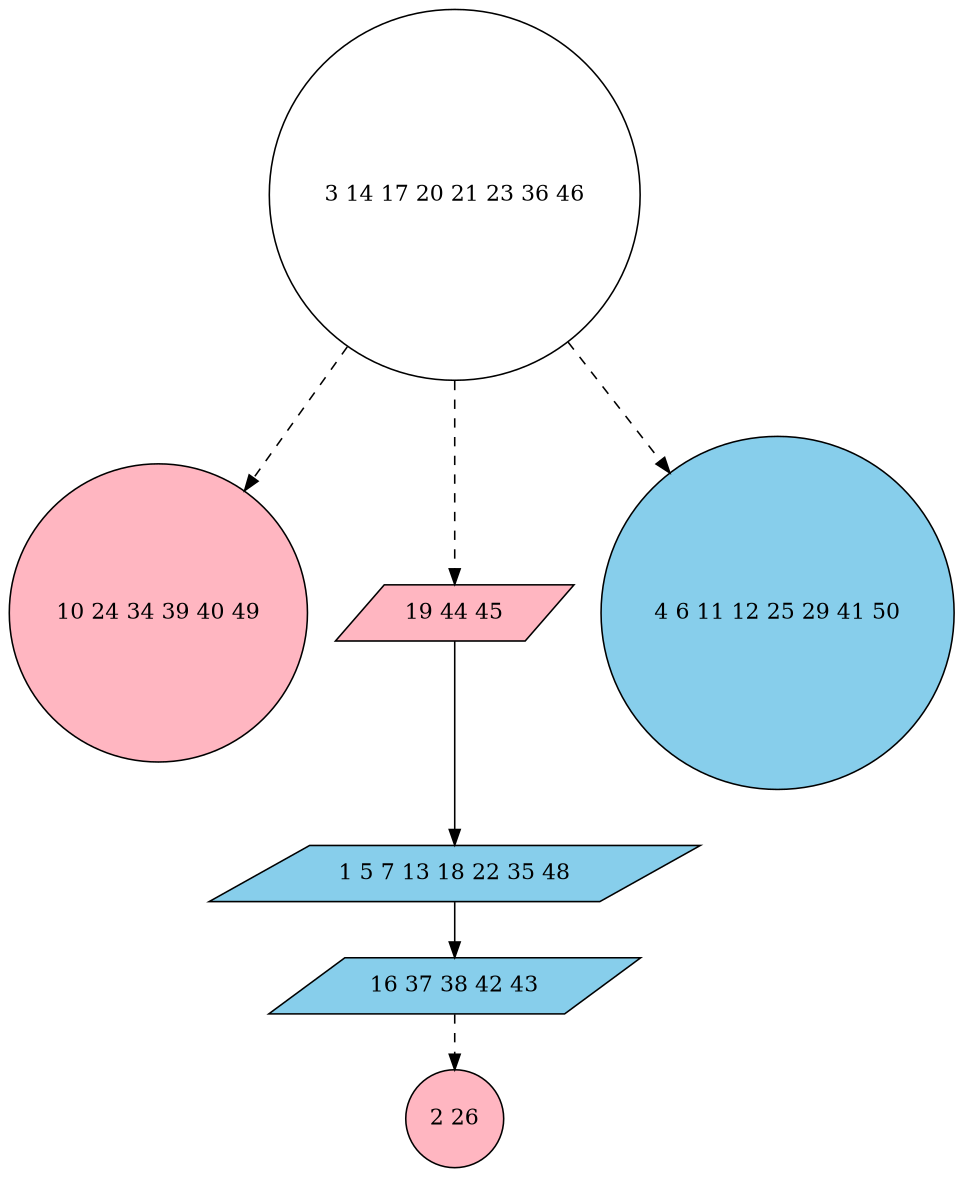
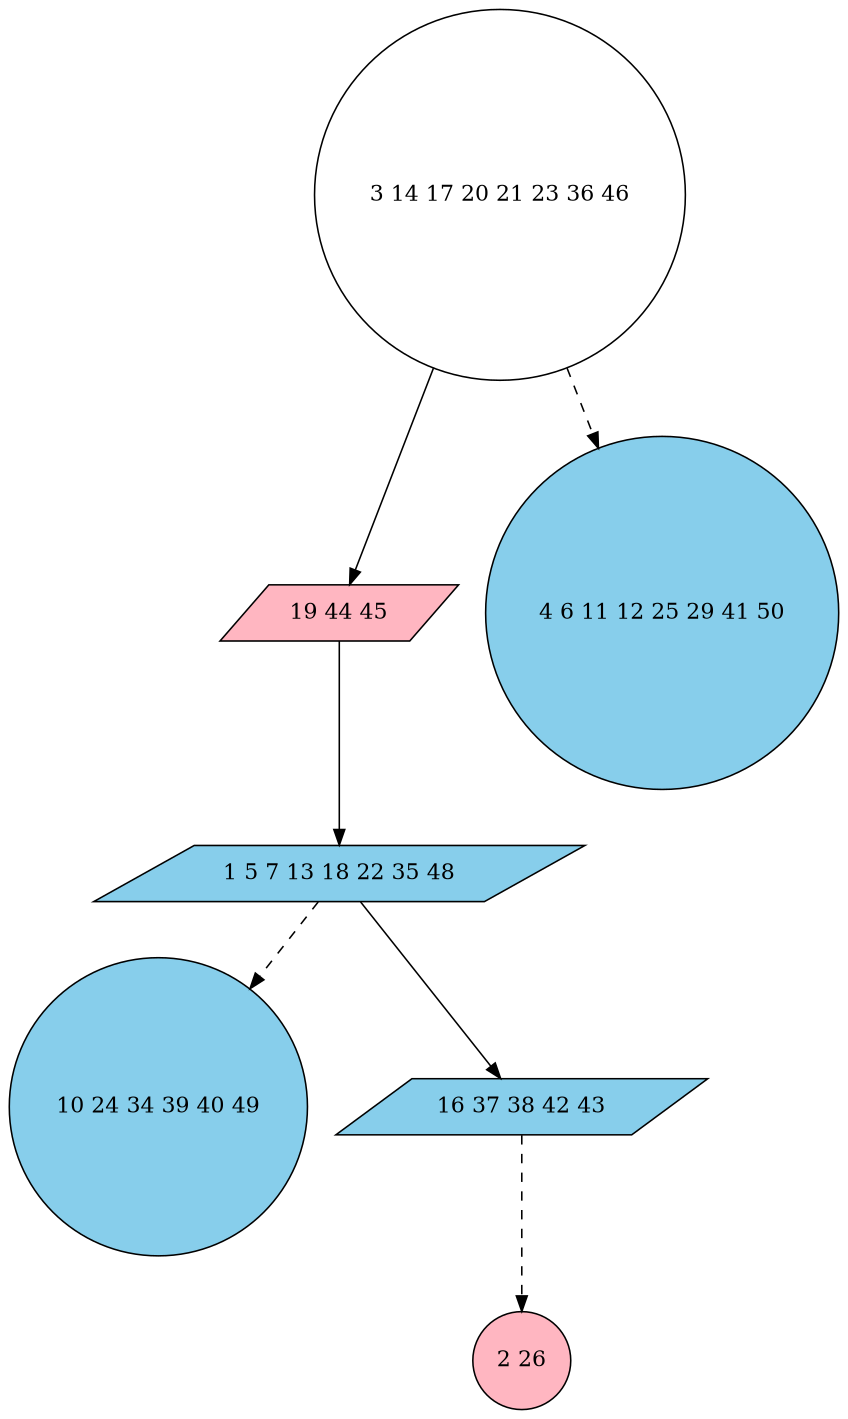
edge "3 14 17 20 21 23 36 46" -> "10 24 34 39 40 49": now "1 5 7 13 18 22 35 48" -> "10 24 34 39 40 49"
edge "3 14 17 20 21 23 36 46" -> "19 44 45": style dashed -> solid
node "10 24 34 39 40 49": fillcolor lightpink -> skyblue
